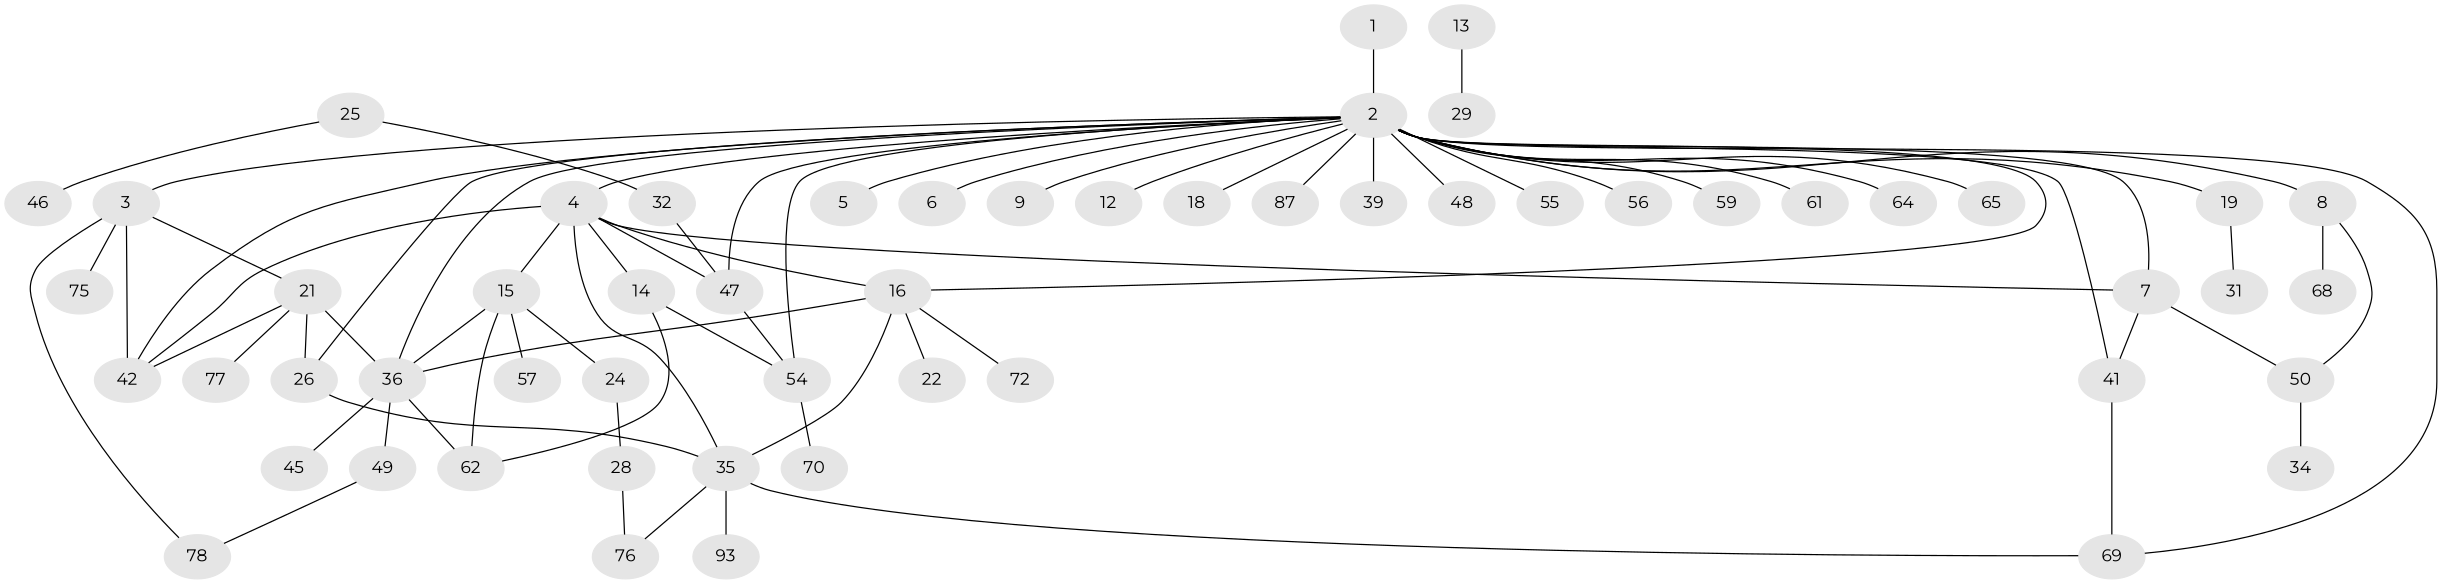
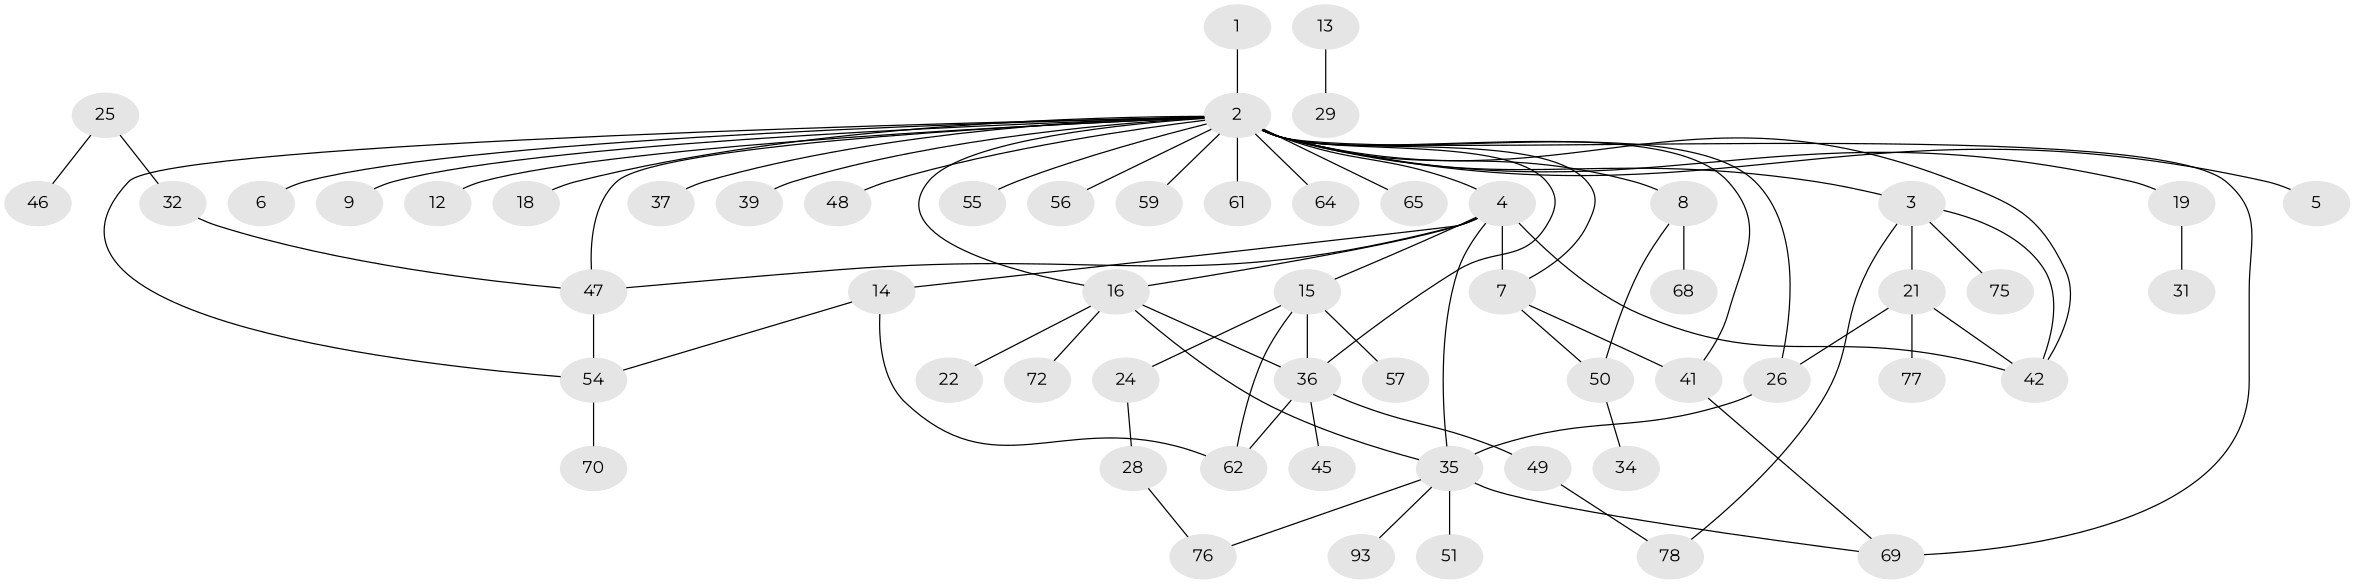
node "87": label "87" -> "37"
edge "21" -- "36": removed
node "51": added
